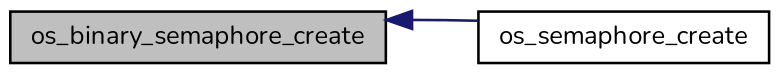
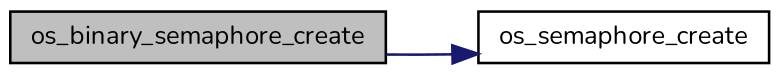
edge "os_semaphore_create" -> "os_binary_semaphore_create": reversed
